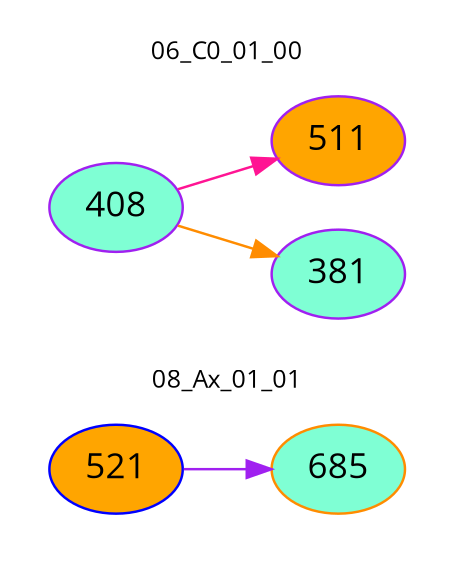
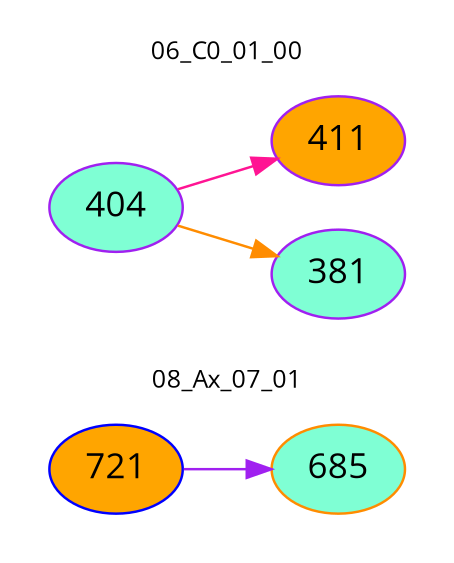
node "511": label "511" -> "411"
node "408": label "408" -> "404"
cluster "08_Ax_01_01": label "08_Ax_01_01" -> "08_Ax_07_01"
node "521": label "521" -> "721"
